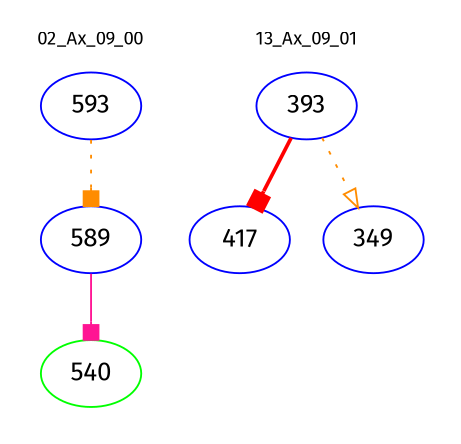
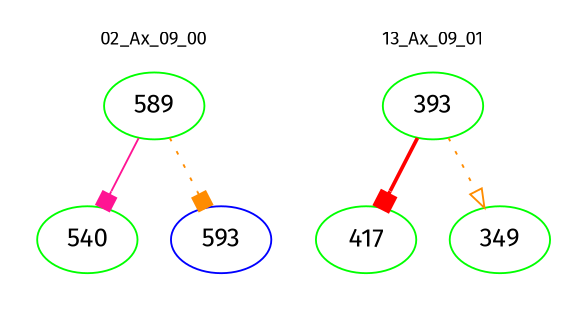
node "393": color blue -> green
edge "593" -> "589": reversed
node "589": color blue -> green
node "417": color blue -> green
node "349": color blue -> green
